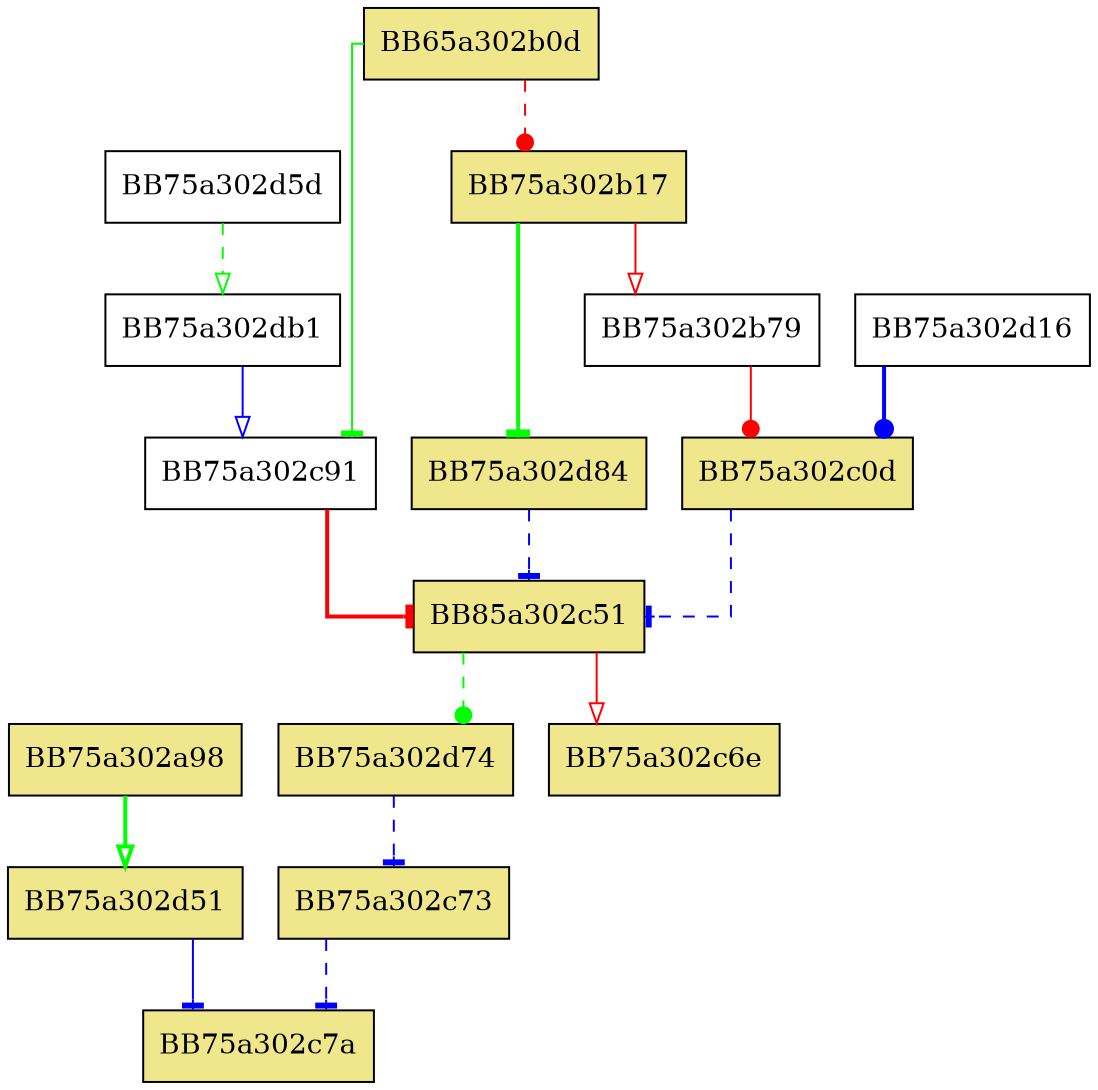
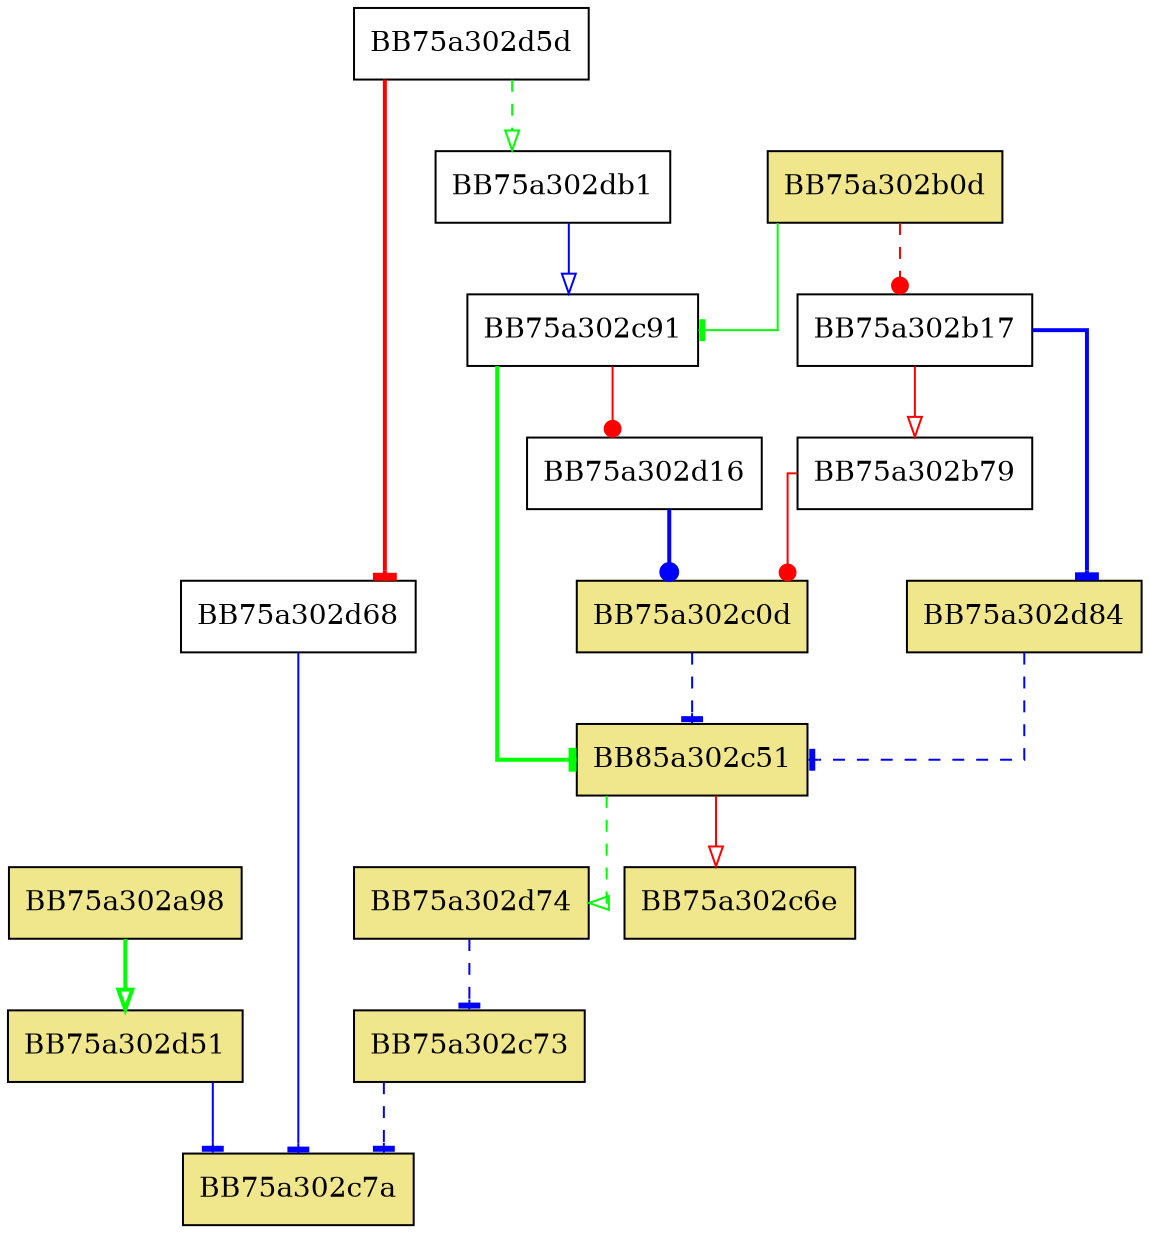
node "BB65a302b0d": label "BB65a302b0d" -> "BB75a302b0d"
node "BB75a302b17": fillcolor khaki -> white
edge "BB75a302b17" -> "BB75a302d84": color green -> blue
edge "BB75a302c91" -> "BB75a302d16": added
edge "BB75a302c91" -> "BB85a302c51": color red -> green
node "BB75a302d68": added
edge "BB85a302c51" -> "BB75a302d74": arrowhead dot -> onormal
